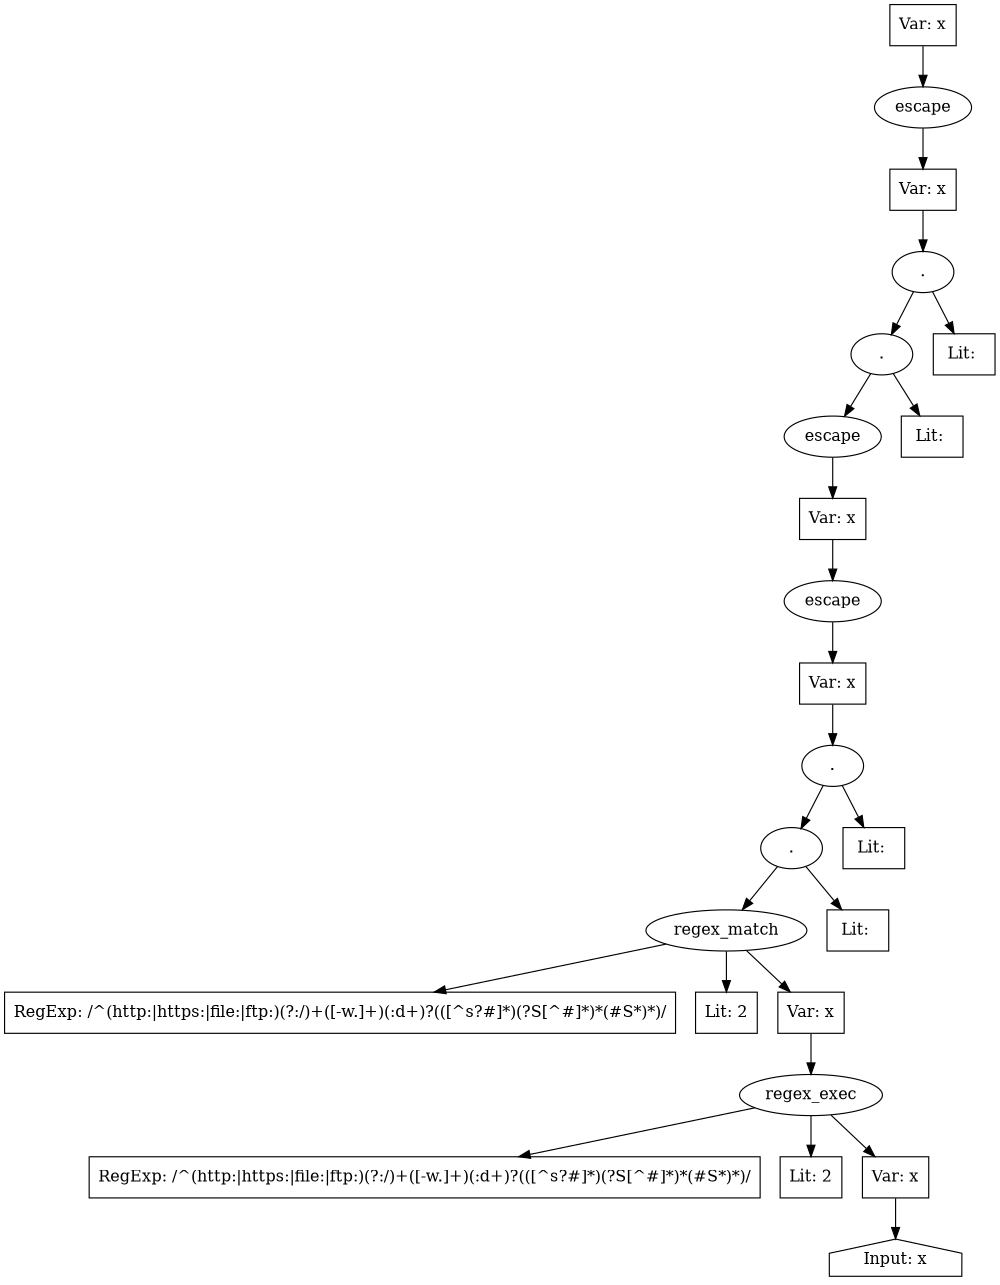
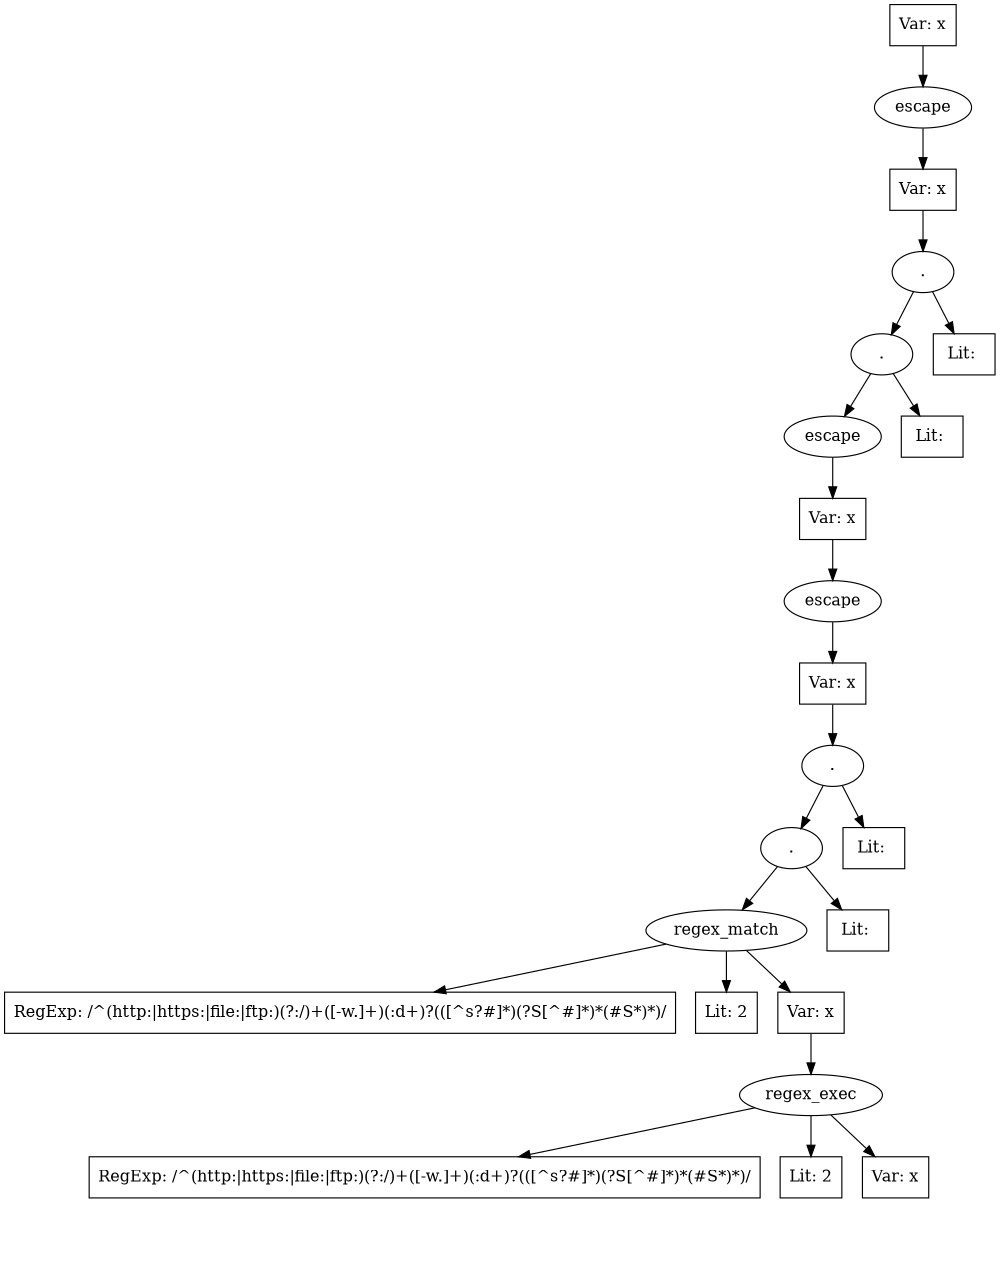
node "Input: x": removed
